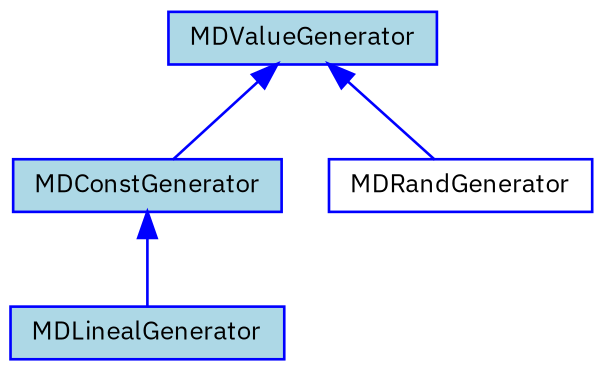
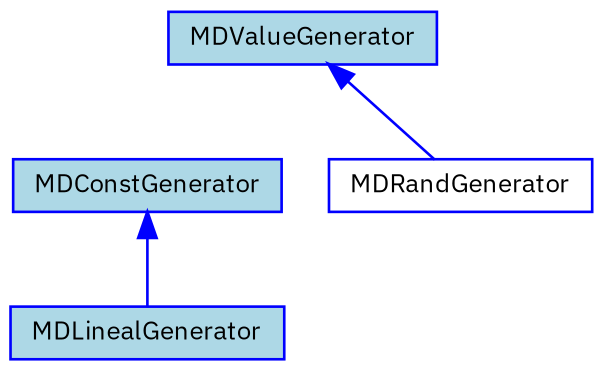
edge "MDConstGenerator" -> "MDValueGenerator": removed
